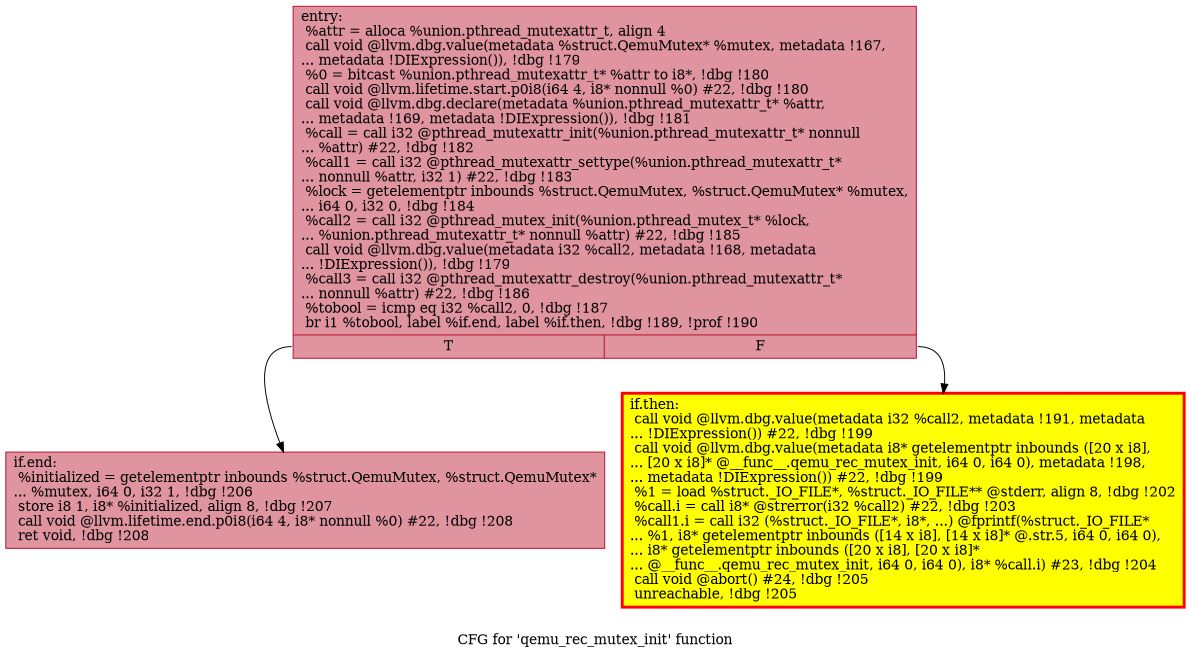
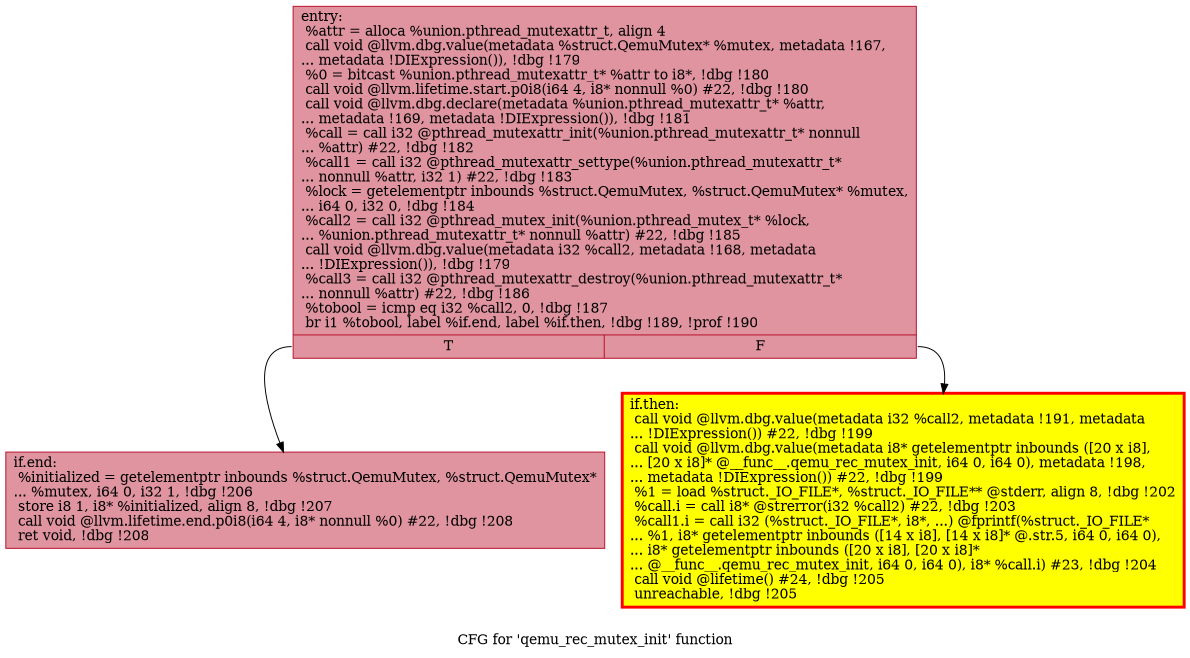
node "if.then:": text "call void @abort() #24, !dbg !205" -> "call void @lifetime() #24, !dbg !205"
